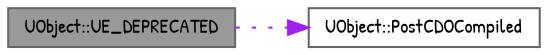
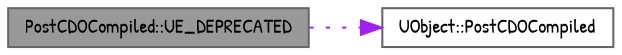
node "UObject::UE_DEPRECATED": label "UObject::UE_DEPRECATED" -> "PostCDOCompiled::UE_DEPRECATED"
